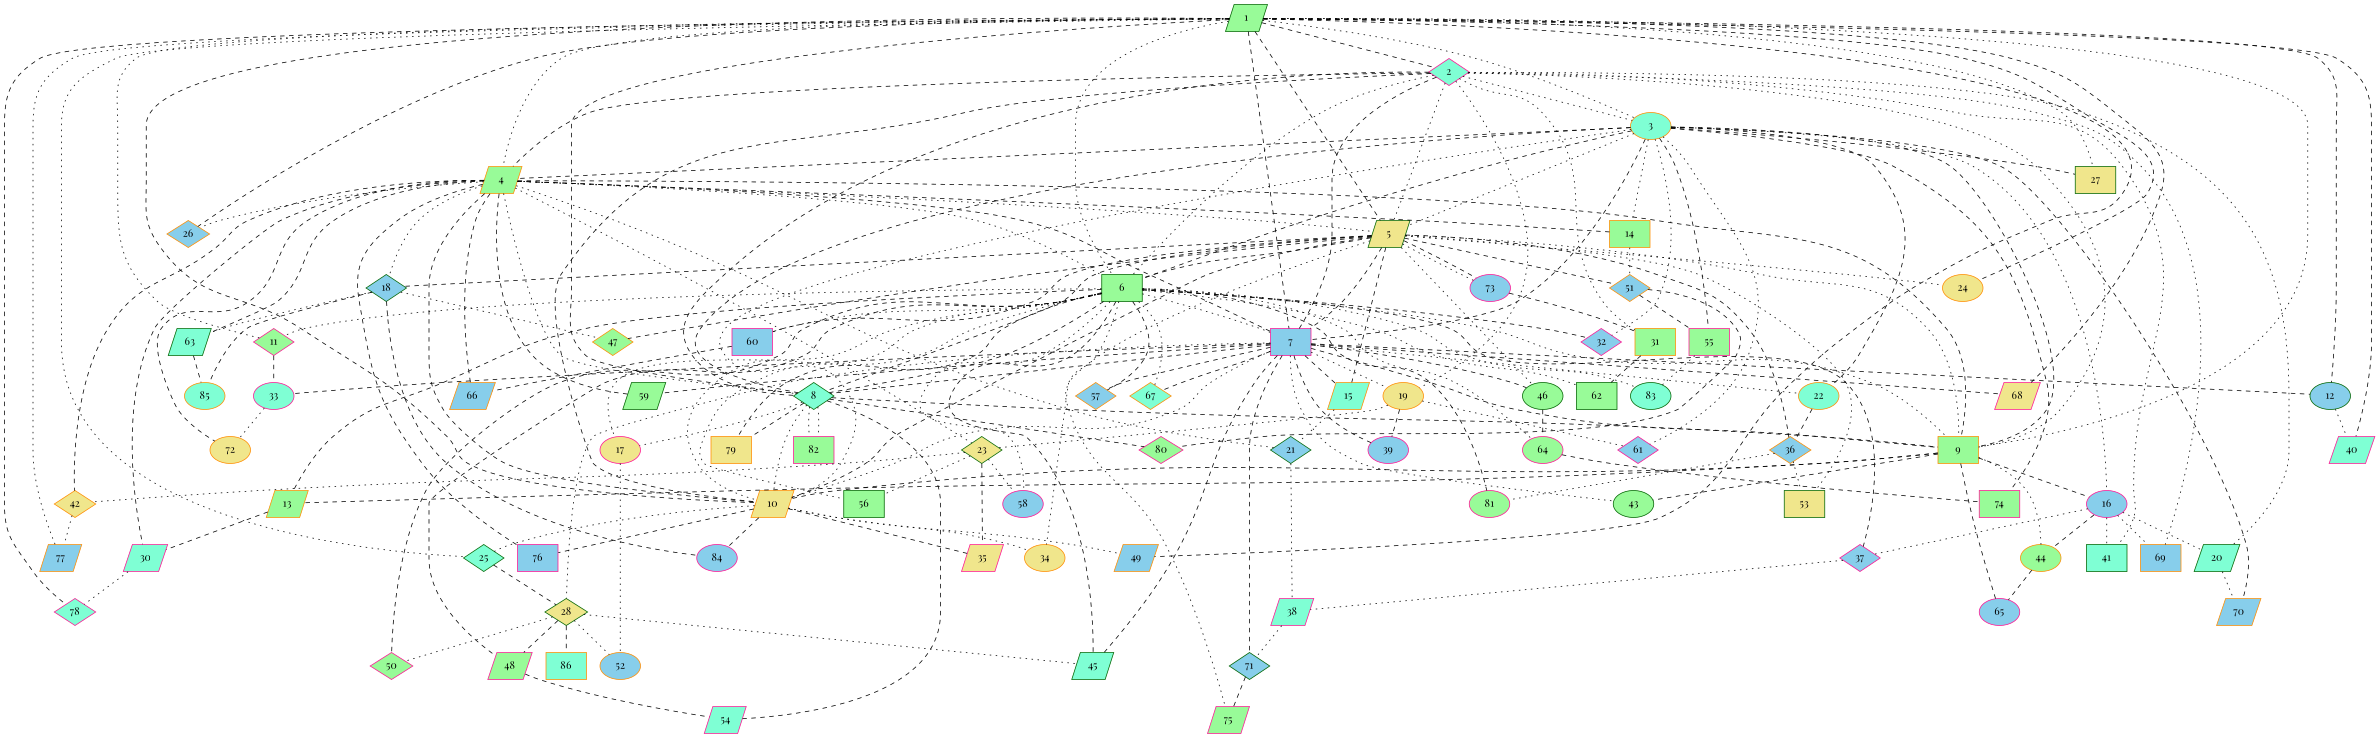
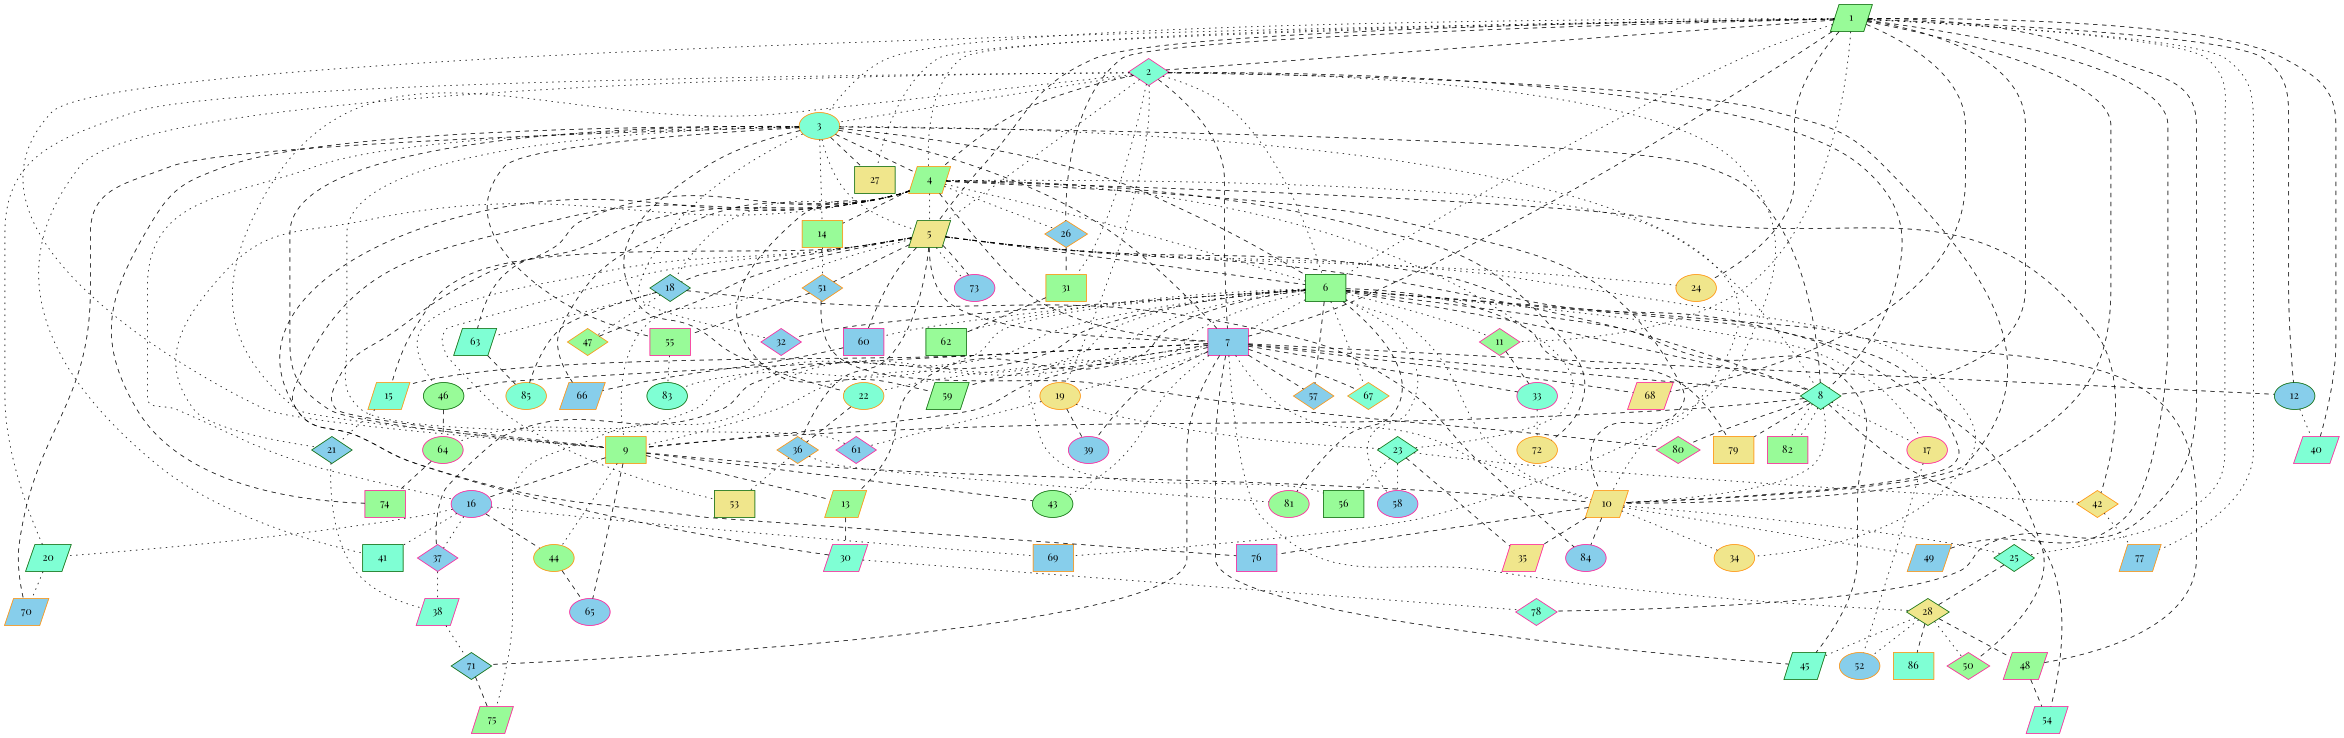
edge "73" -- "31": now "26" -- "31"
node "23": fillcolor khaki -> aquamarine
